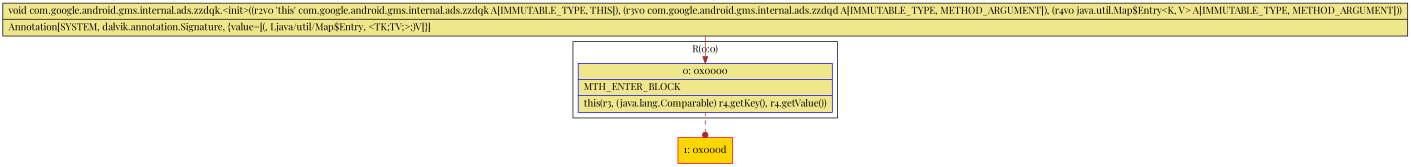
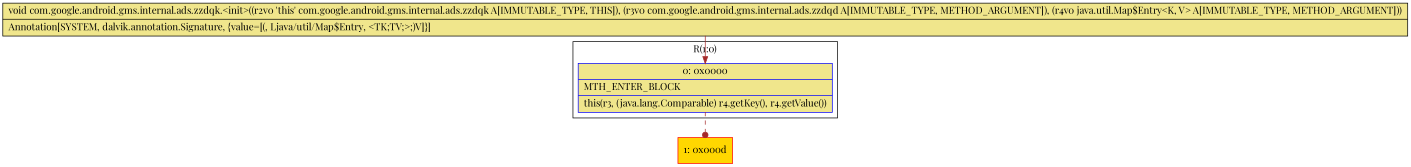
cluster "R(0:0)": label "R(0:0)" -> "R(1:0)"
